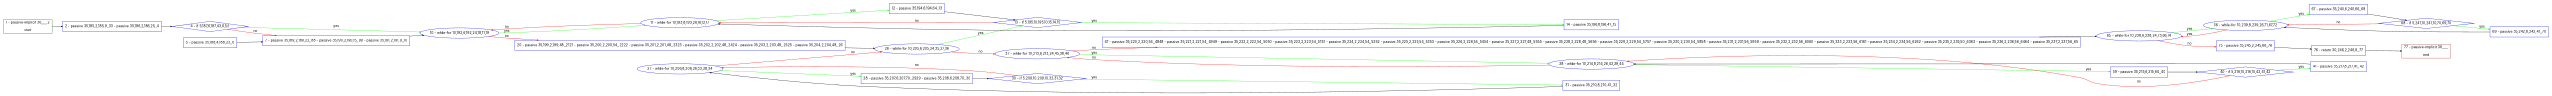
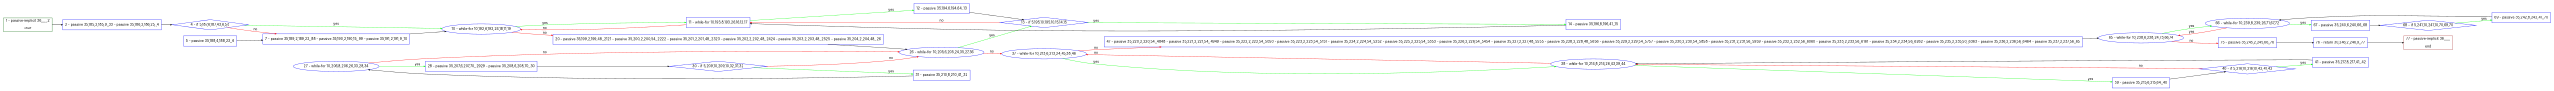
node "11 - while-for 10,193,8,193,26,16,12,17": shape ellipse -> box
edge "68 - if 5,241,10,241,10,70,69,70" -> "66 - while-for 10,239,8,239,26,71,67,72": removed, label "no"
edge "30 - if 5,209,10,209,10,32,31,32" -> "27 - while-for 10,206,8,206,26,33,28,34": now "30 - if 5,209,10,209,10,32,31,32" -> "26 - while-for 10,205,6,205,24,35,27,36"
